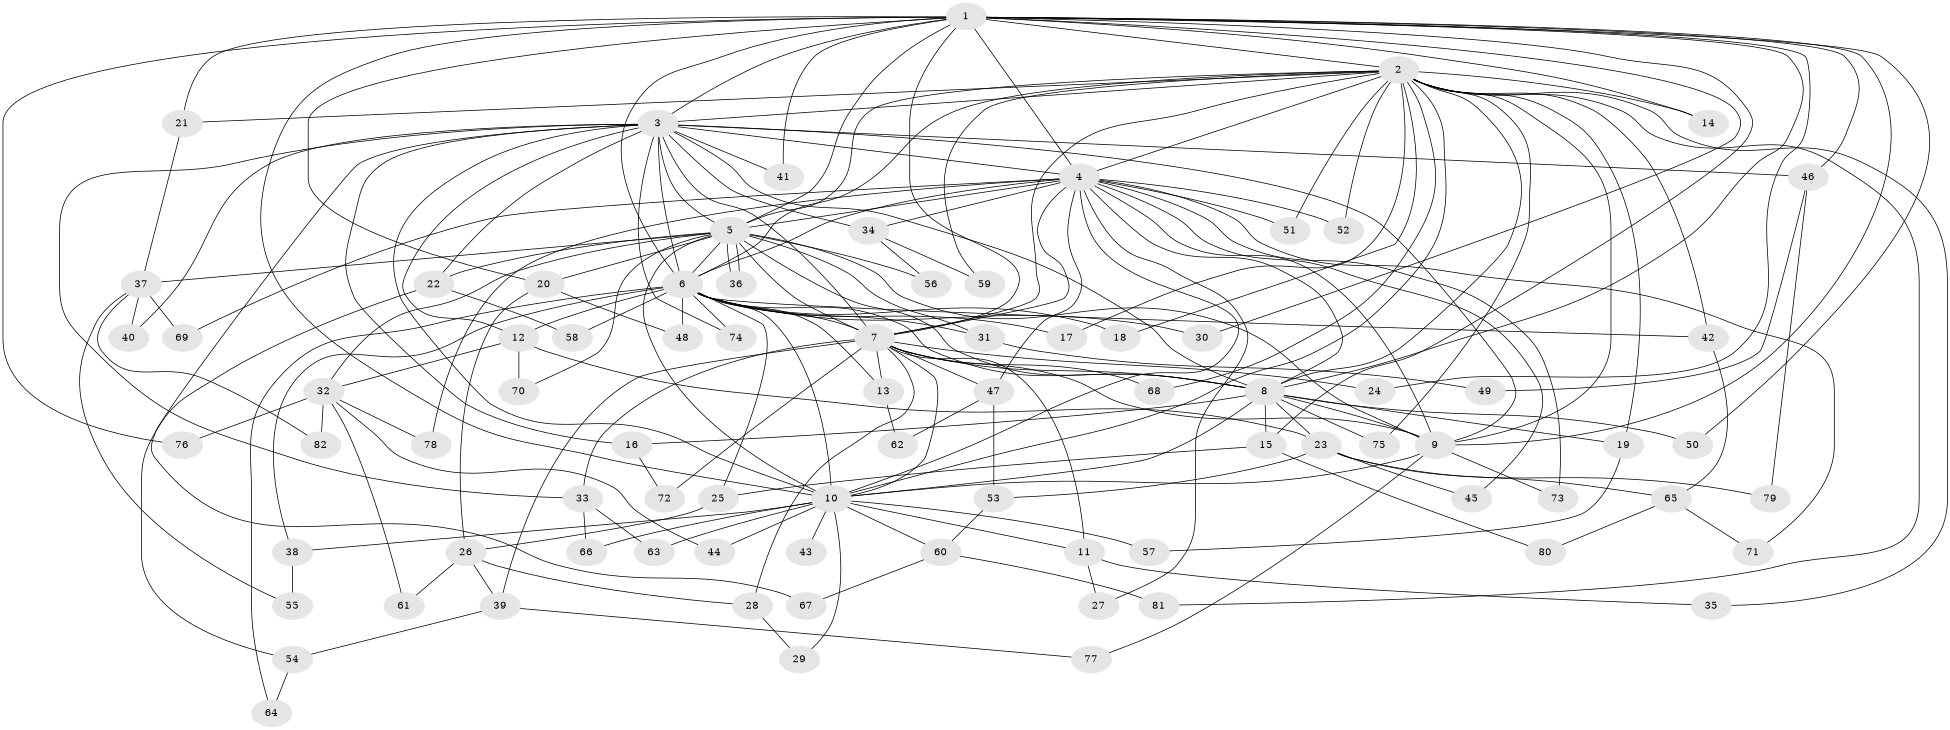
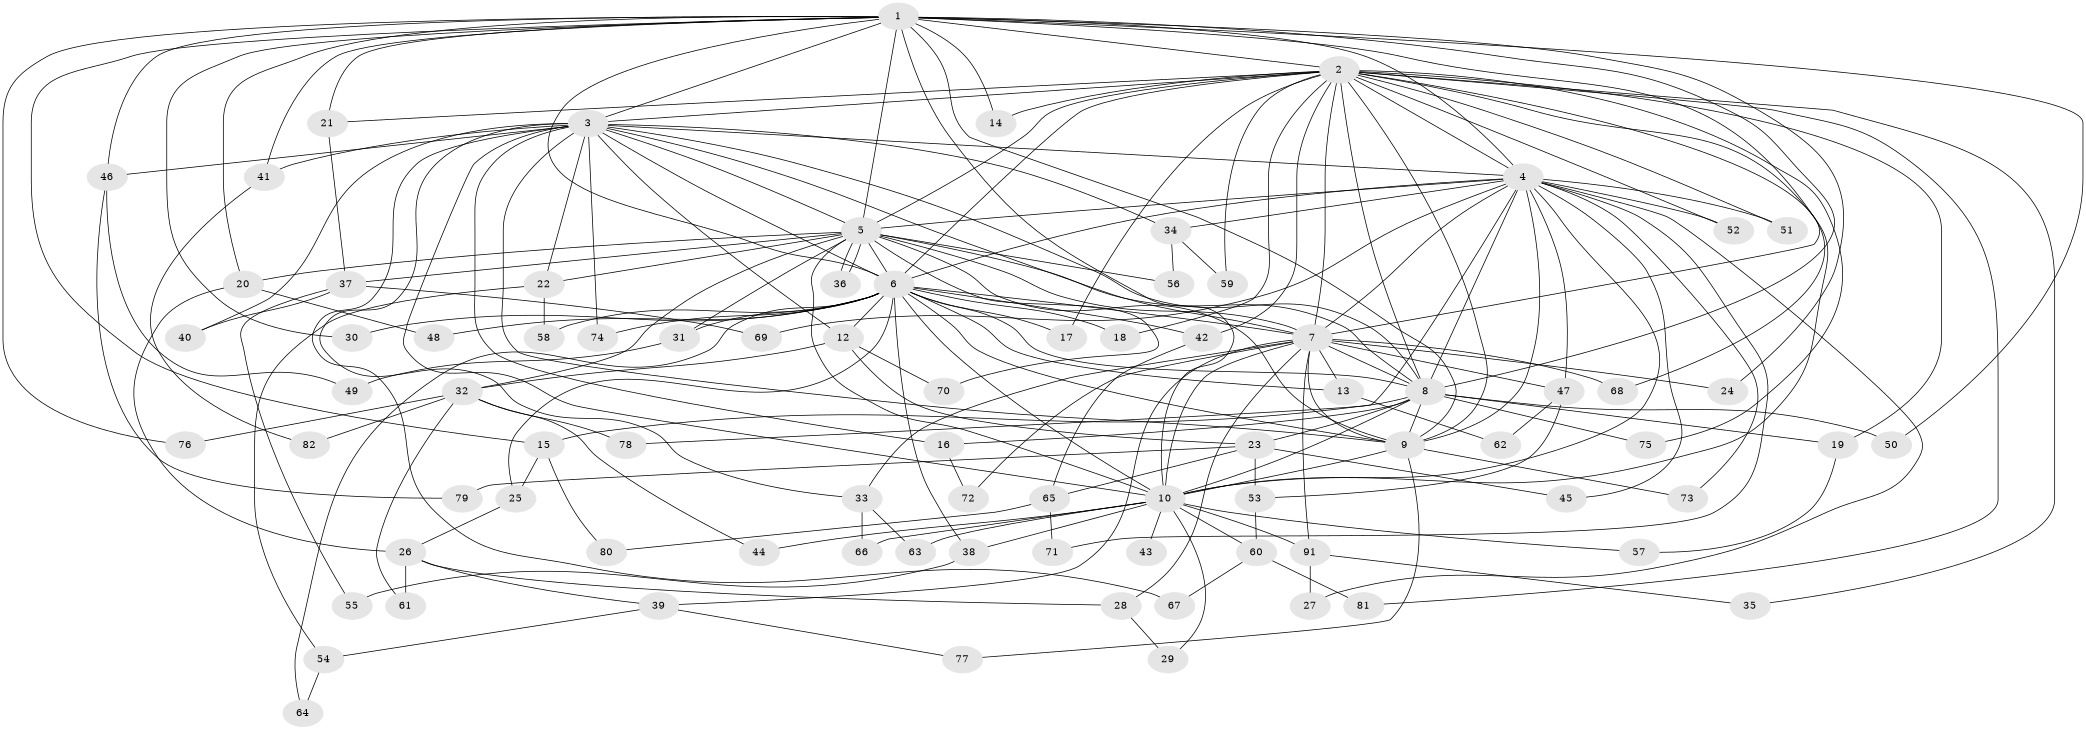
edge "37" -- "82": now "41" -- "82"
edge "6" -- "9": added
node "11": label "11" -> "91"
